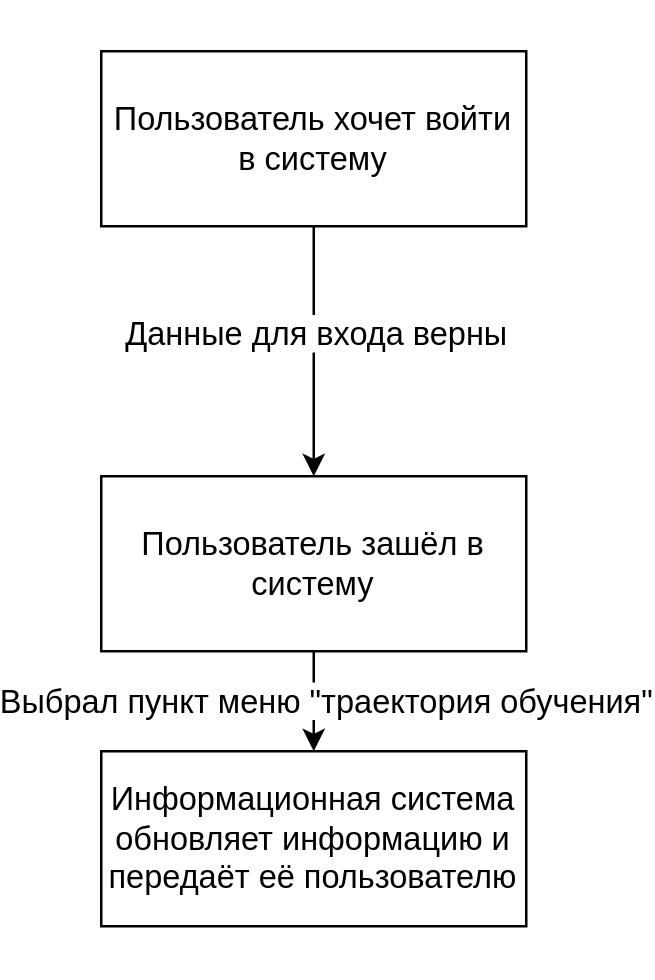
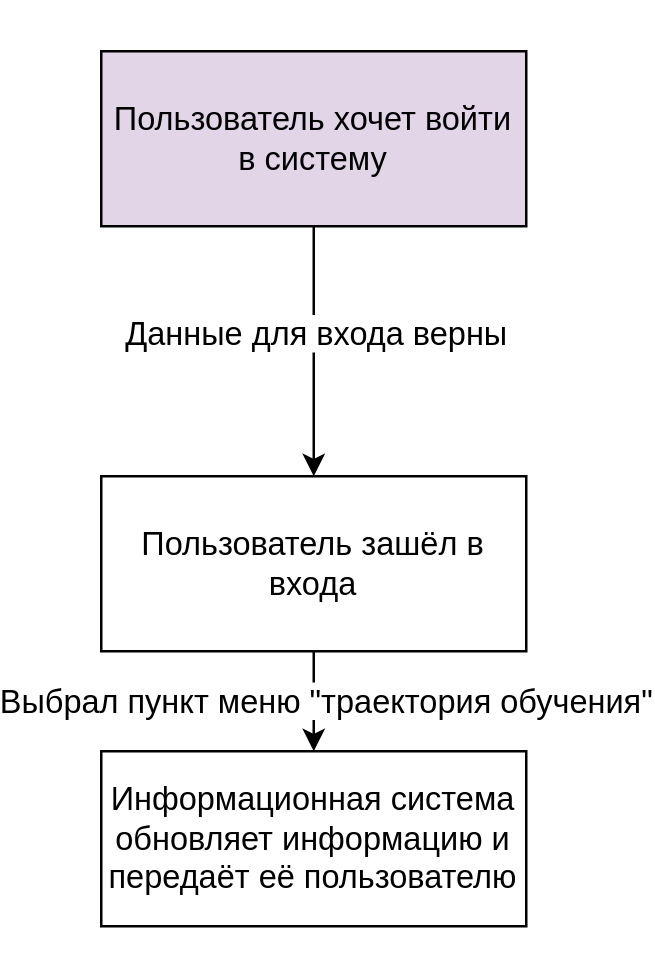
node "Пользователь хочет войти в систему": fillcolor #ffffff -> #e1d5e7
node "Пользователь зашёл в систему": label "Пользователь зашёл в систему" -> "Пользователь зашёл в входа"
